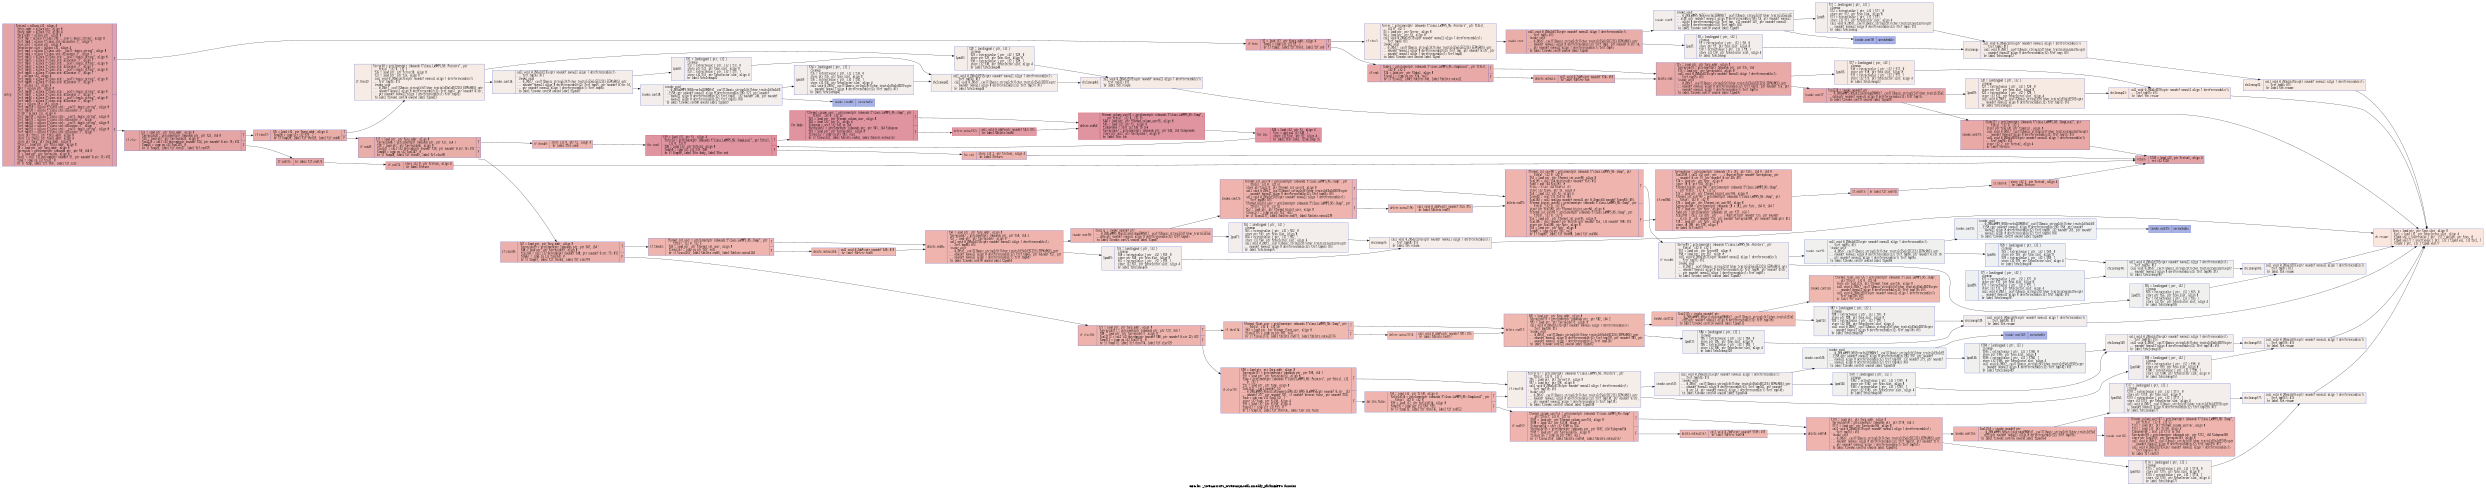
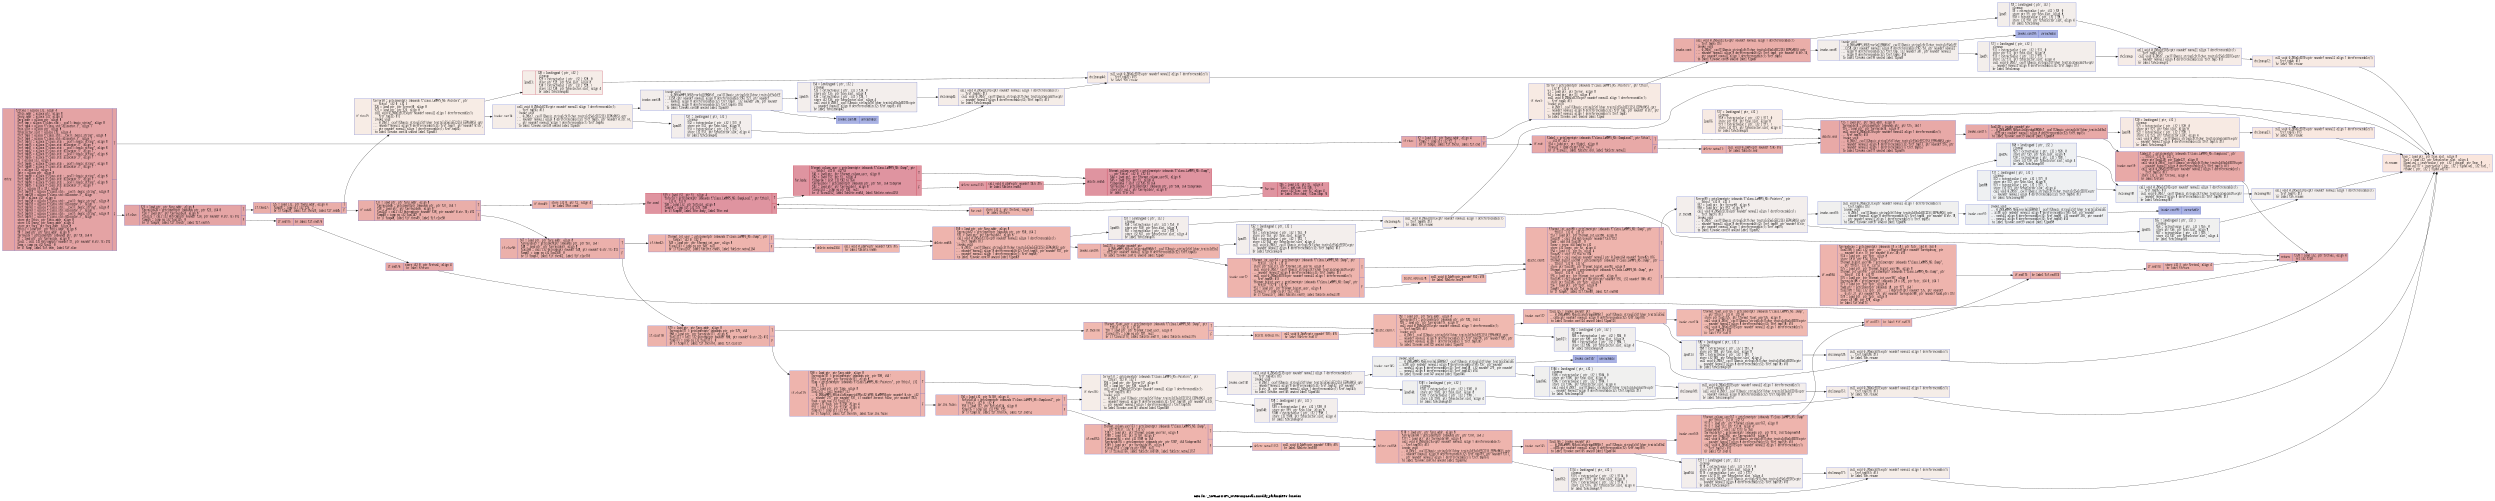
node "lpad33:": color #3d50c3ff -> #b70d28ff
edge "delete.end:" -> "lpad16:": reversed
node "if.end172:": added
